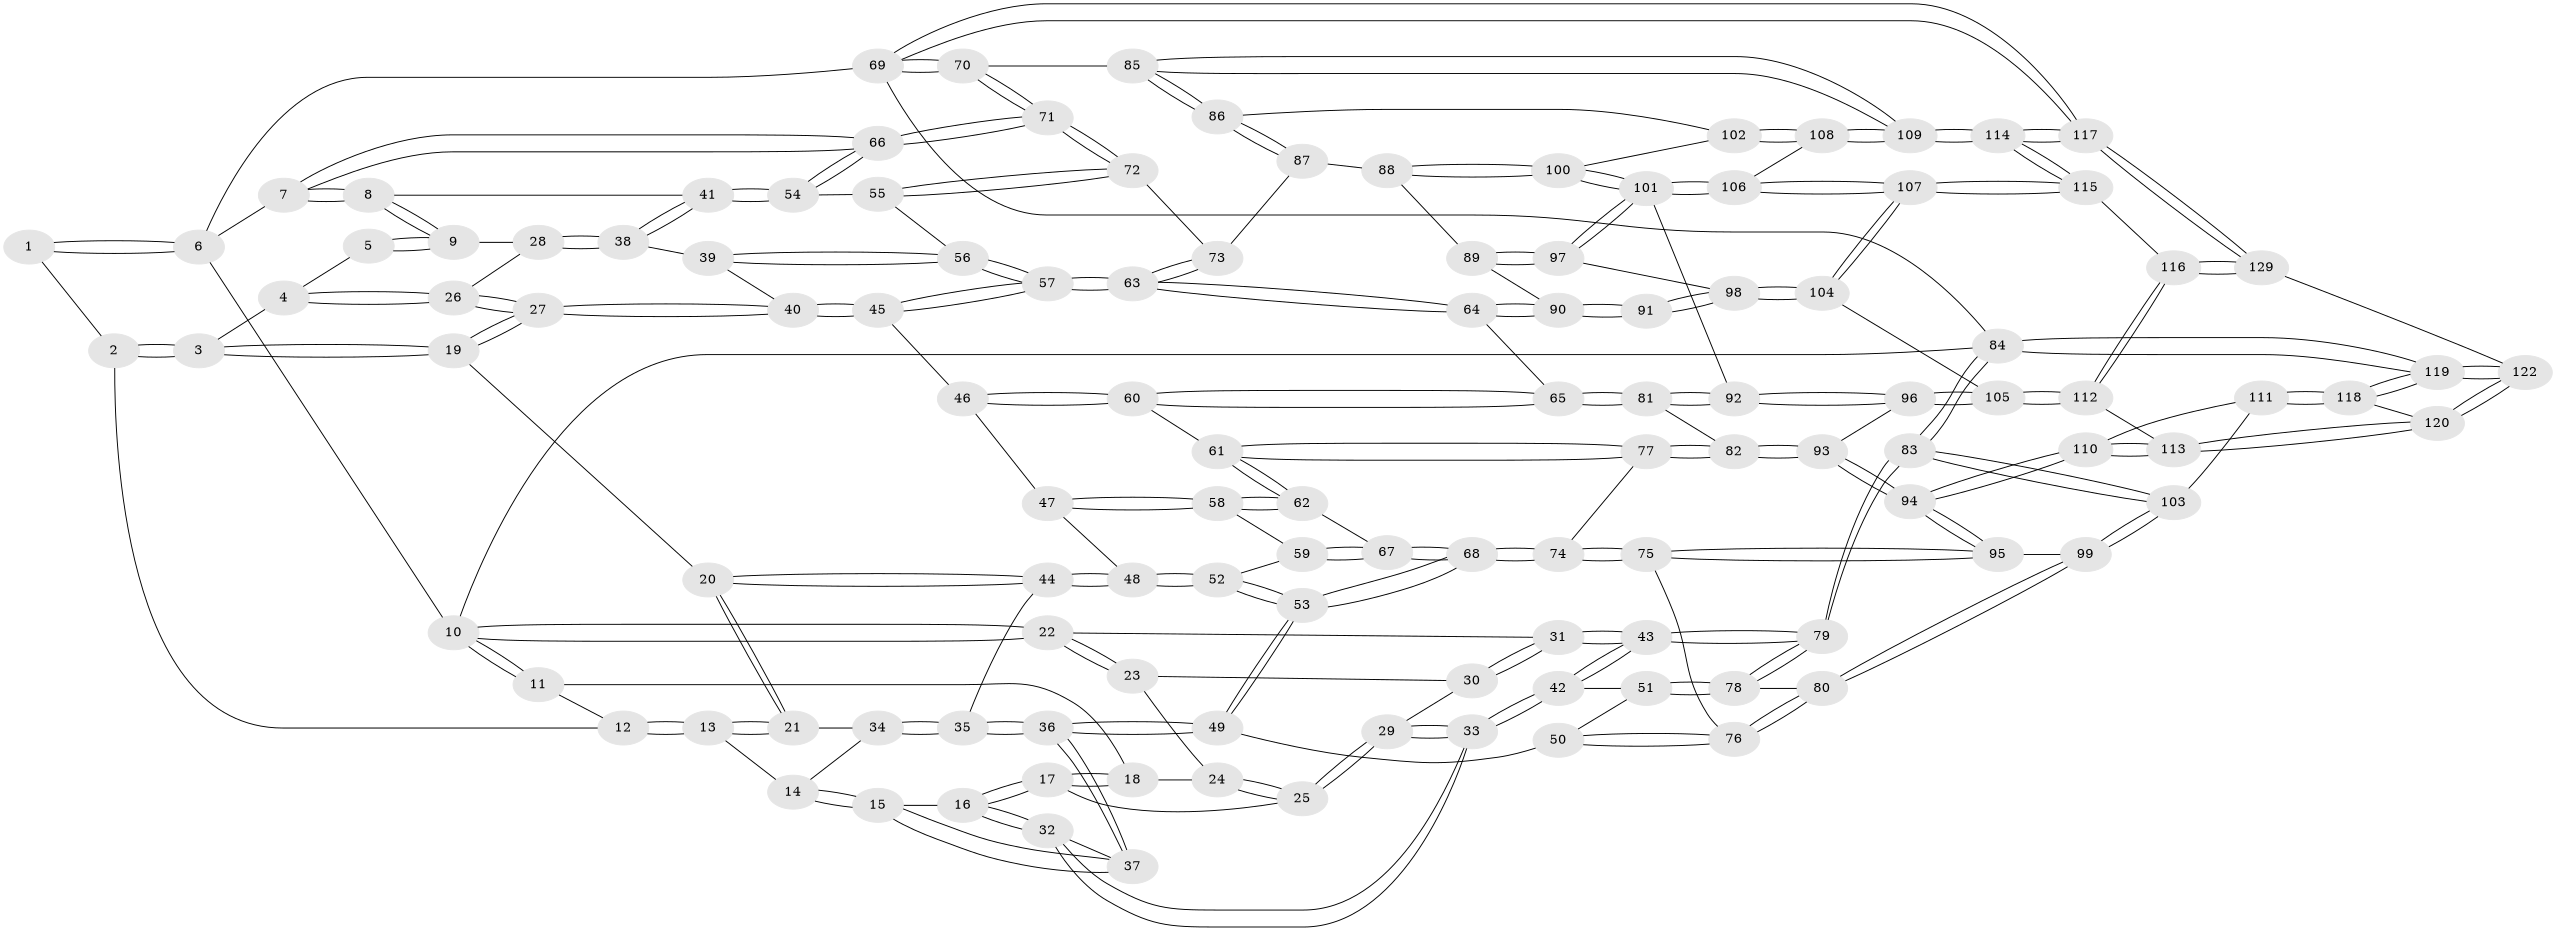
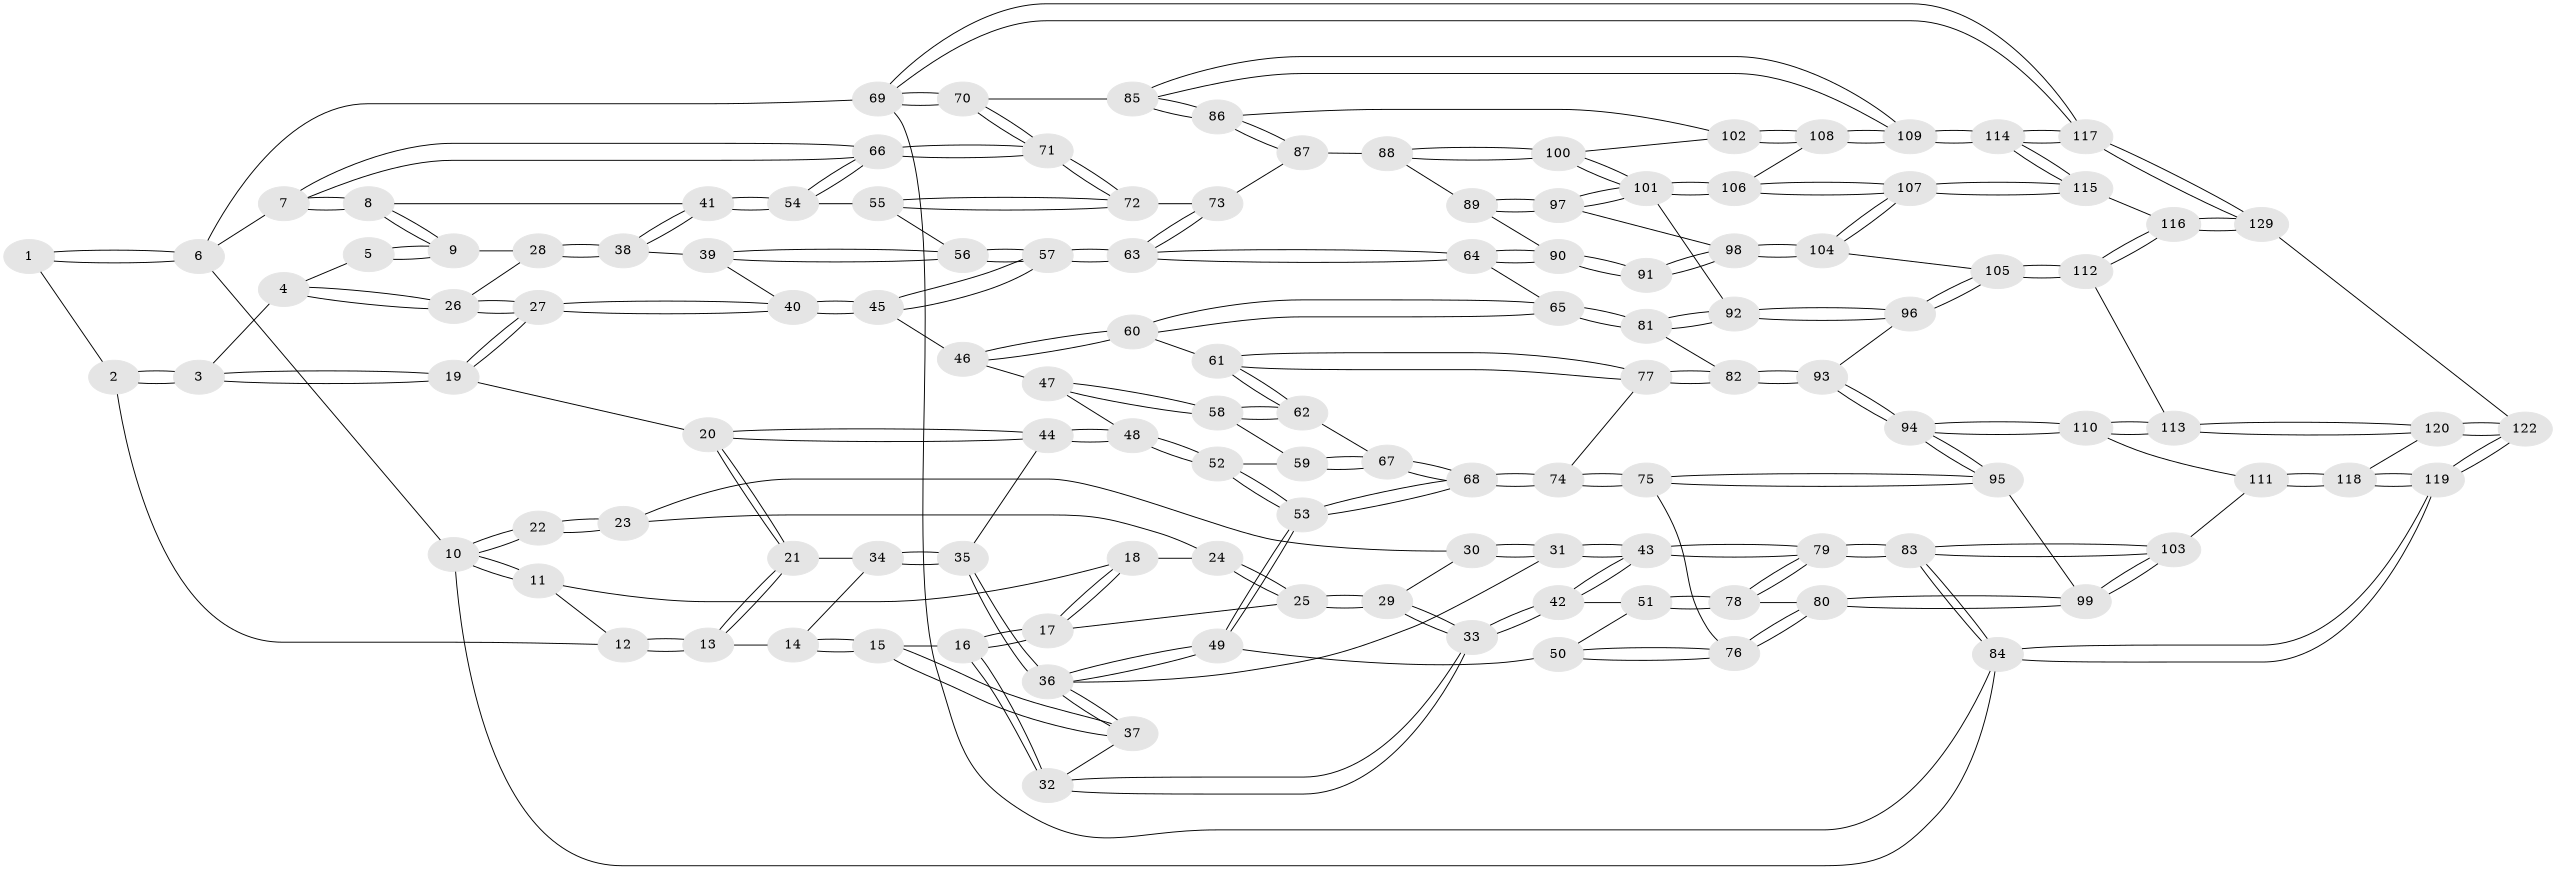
edge "22" -- "31": now "36" -- "31"
